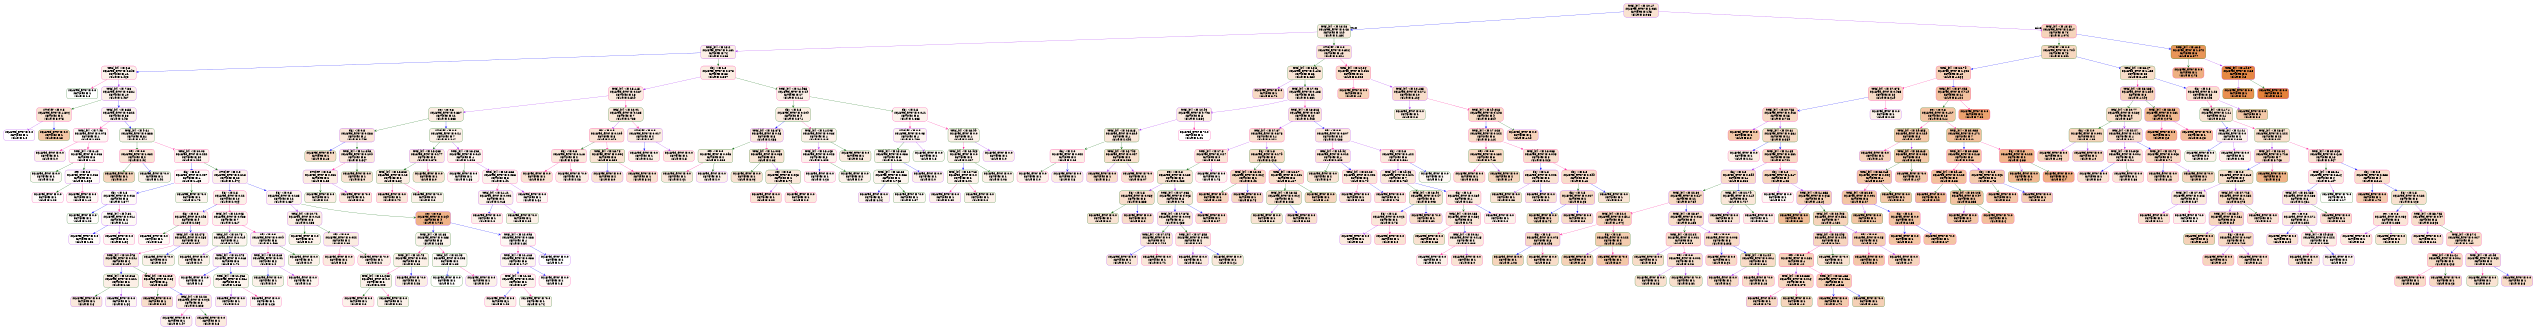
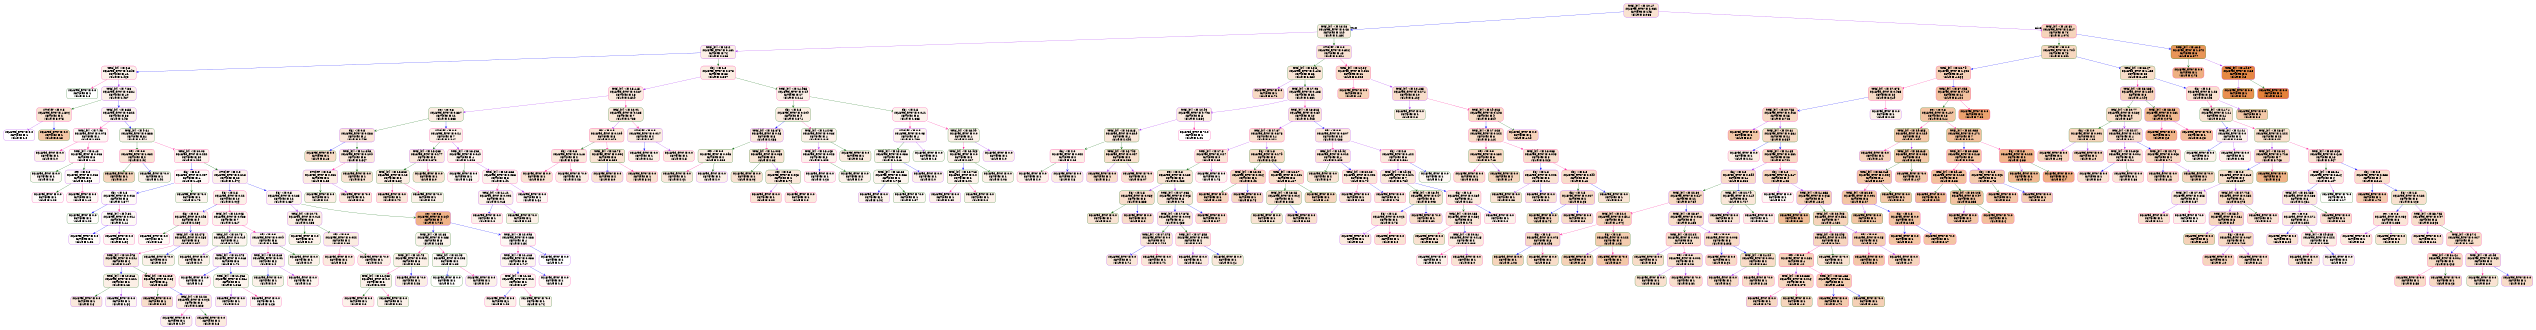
node "smoker <= 0.5 squared_error = 0.24 samples = 7 value = 2.147": color darkgreen -> deeppink
node "squared_error = -0.0 samples = 1 value = 3.31": color darkgreen -> deeppink
